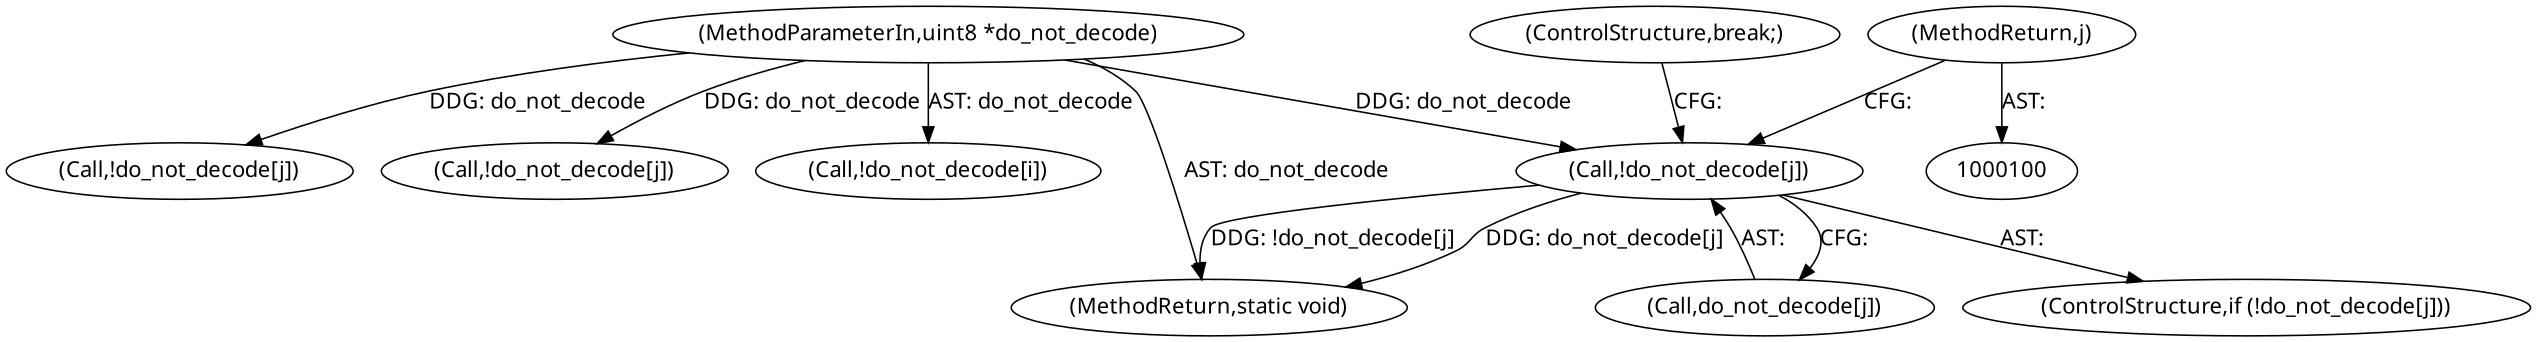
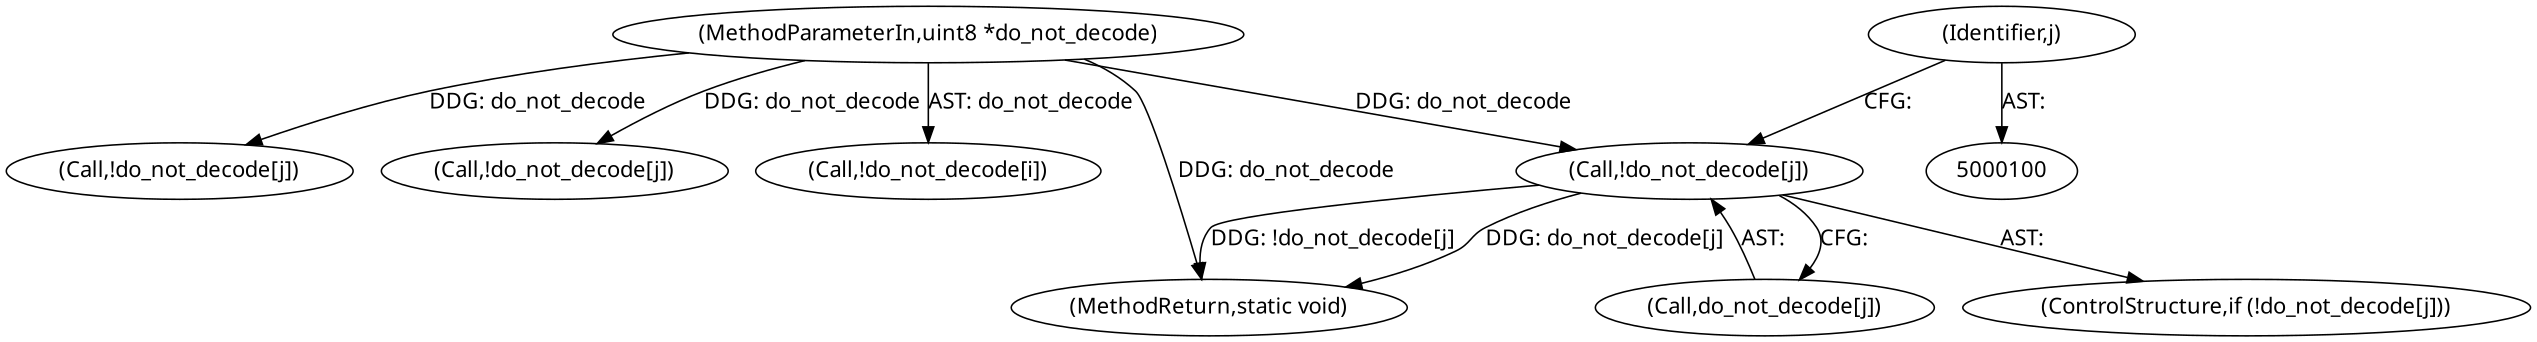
node "(ControlStructure,break;)": removed
node "(MethodReturn,j)": label "(MethodReturn,j)" -> "(Identifier,j)"
edge "(MethodParameterIn,uint8 *do_not_decode)" -> "(MethodReturn,static void)": label "AST: do_not_decode" -> "DDG: do_not_decode"
node "1000100": label "1000100" -> "5000100"
